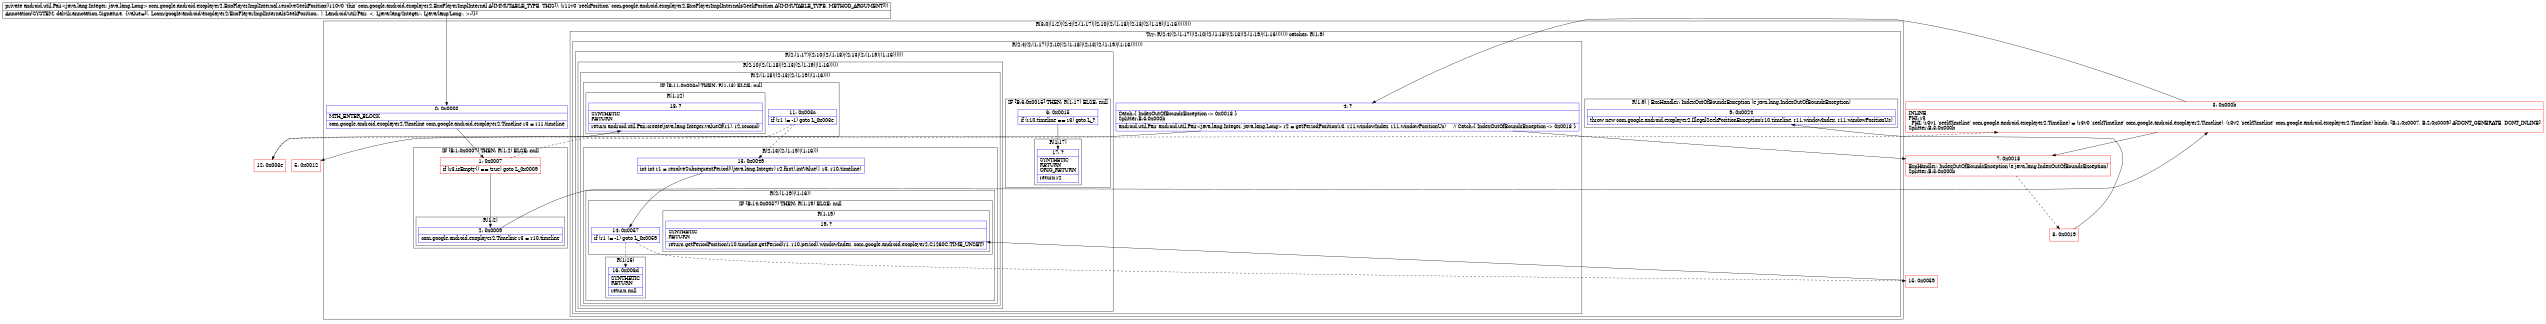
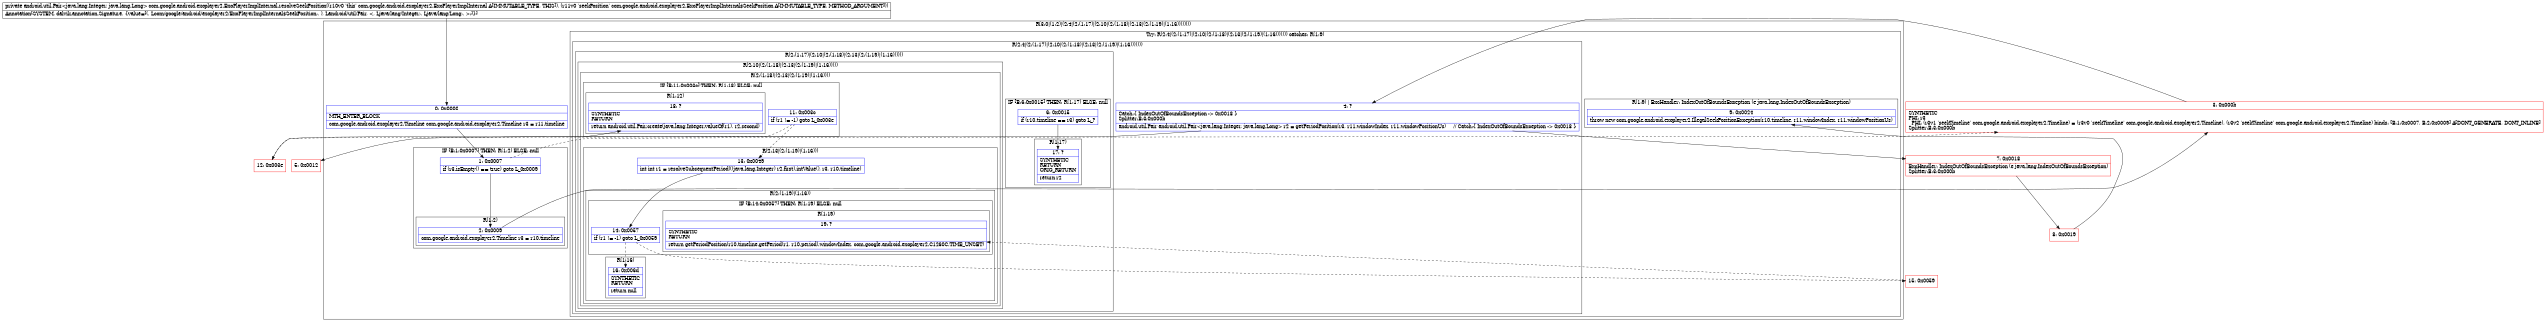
node "3: 0x000b": text "INLINE" -> "SYNTHETIC"
edge "3: 0x000b" -> "7: 0x0018": removed
node "1: 0x0007": color red -> blue
edge "7: 0x0018" -> "8: 0x0019": style dashed -> solid
edge "15: 0x0059" -> "19: ?": style solid -> dashed
